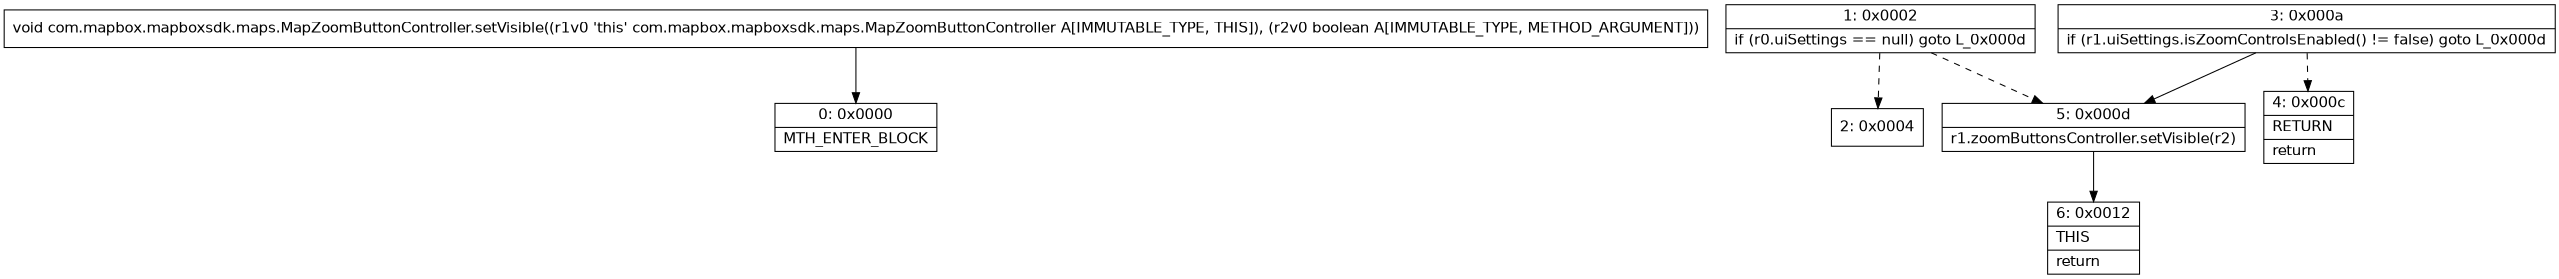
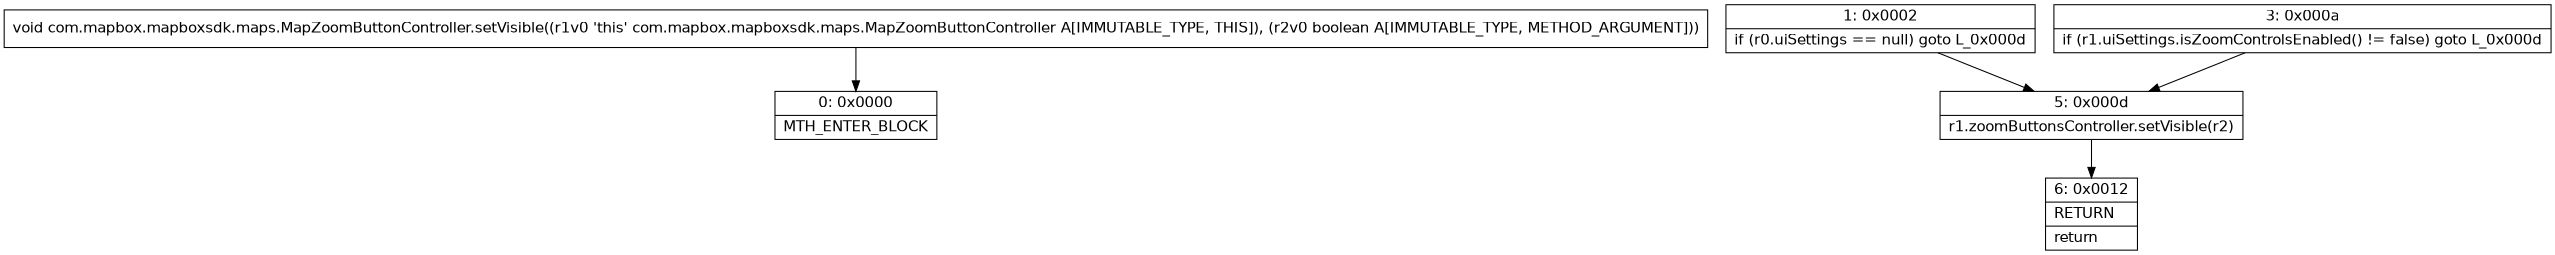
edge "1: 0x0002" -> "5: 0x000d": style dashed -> solid
node "2: 0x0004": removed
node "4: 0x000c": removed
node "6: 0x0012": text "THIS" -> "RETURN"
